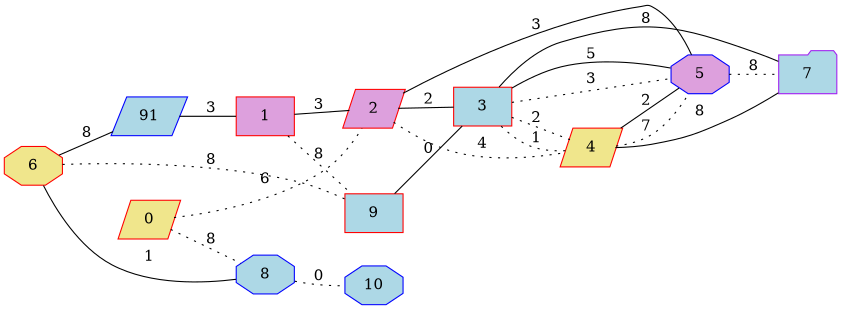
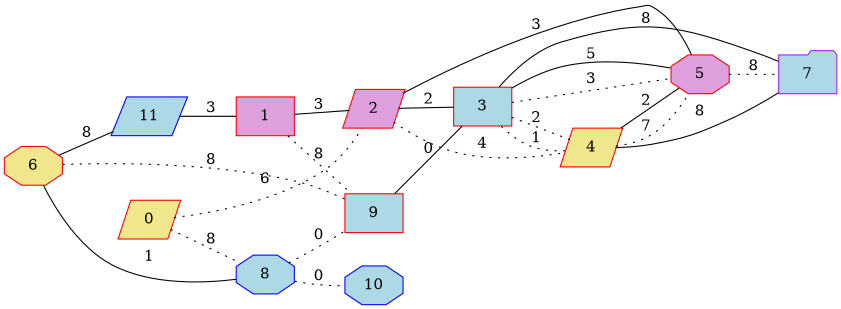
node "5": color blue -> red
node "91": label "91" -> "11"
edge "9" -- "8": added, label "0"
